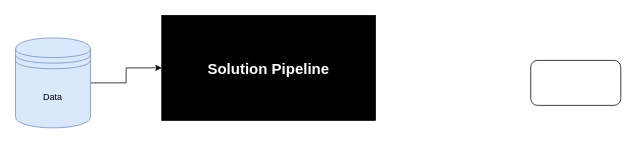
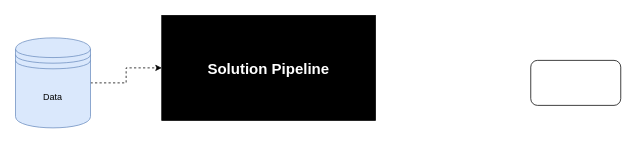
edge "Data" -> "Solution Pipeline": style solid -> dashed
